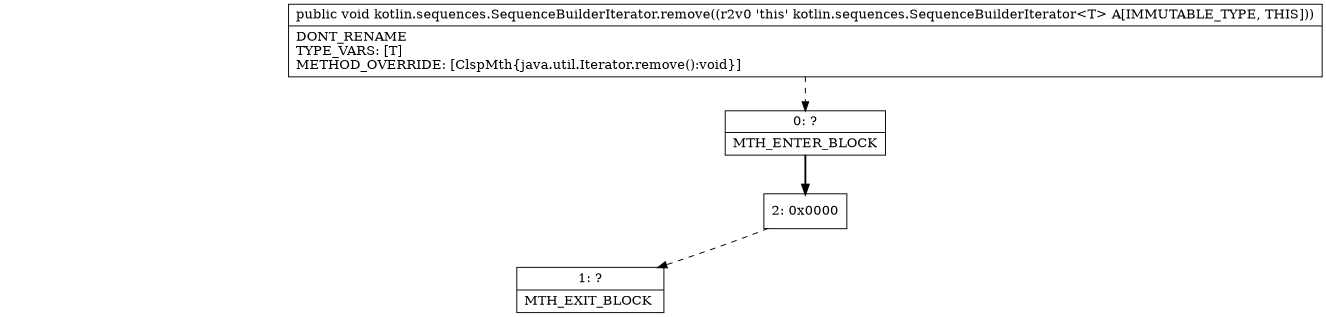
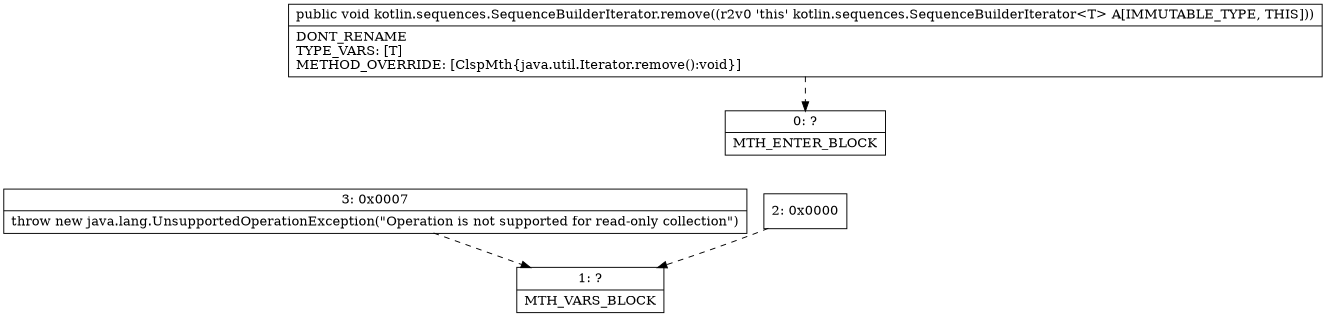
edge "0: ?" -> "2: 0x0000": removed
node "3: 0x0007": added
node "1: ?": text "MTH_EXIT_BLOCK" -> "MTH_VARS_BLOCK"
